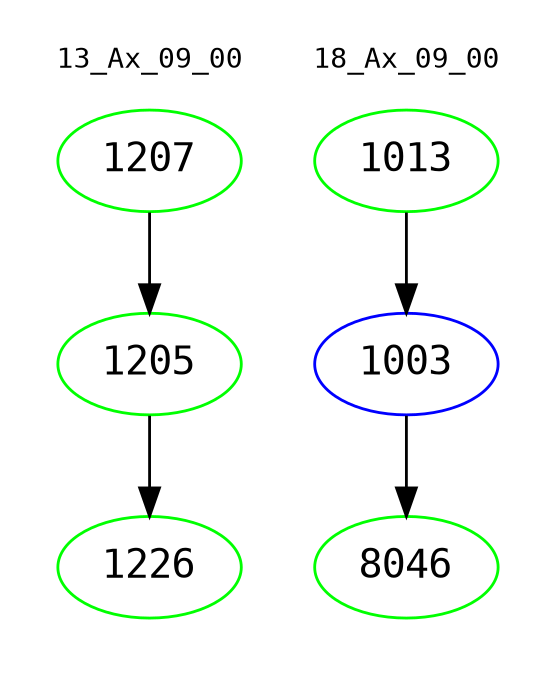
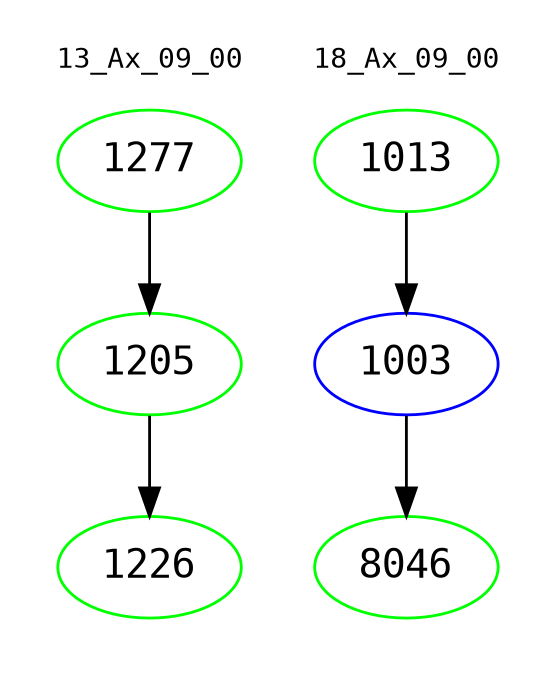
node "1207": label "1207" -> "1277"
